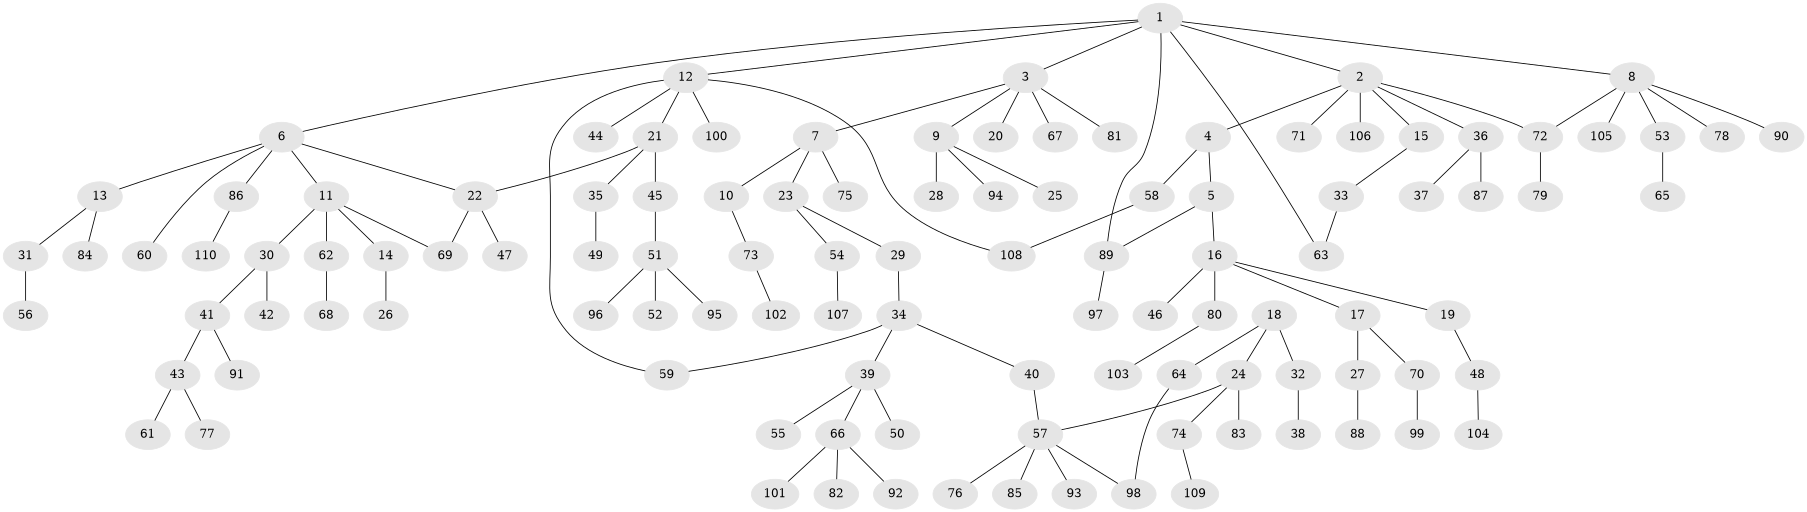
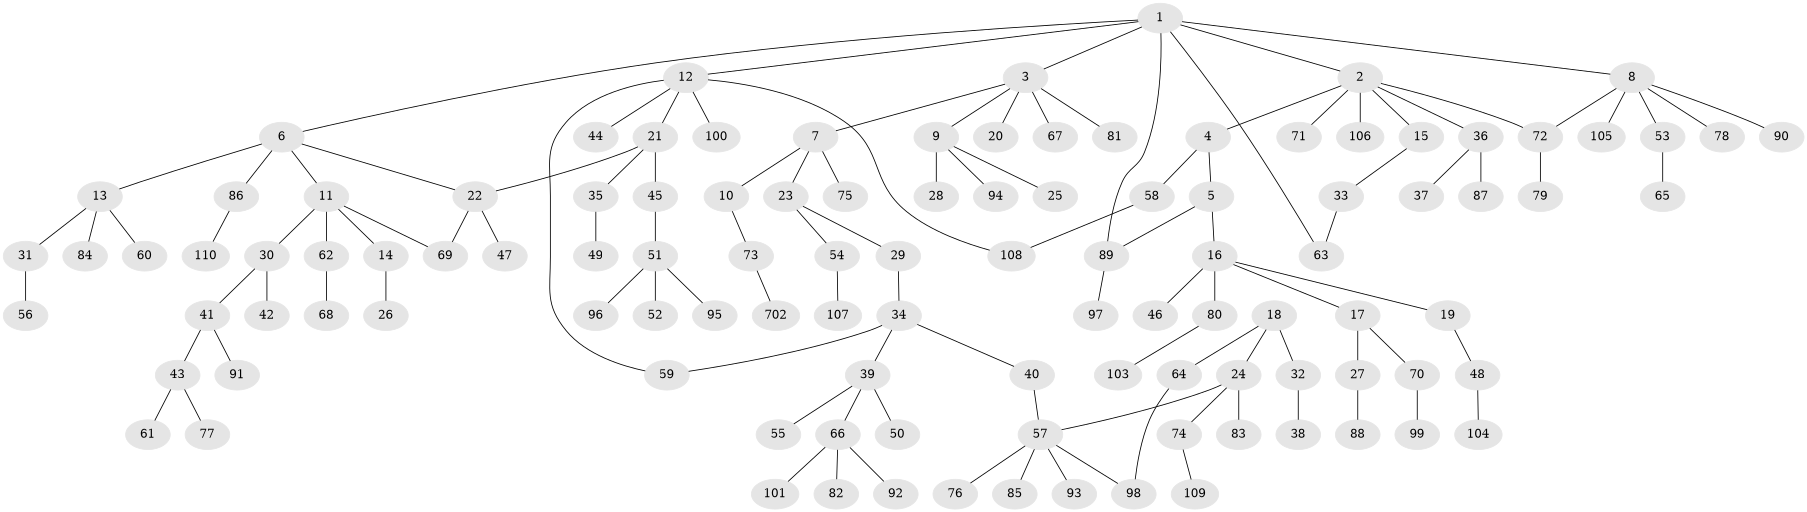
edge "6" -- "60": now "13" -- "60"
node "102": label "102" -> "702"
